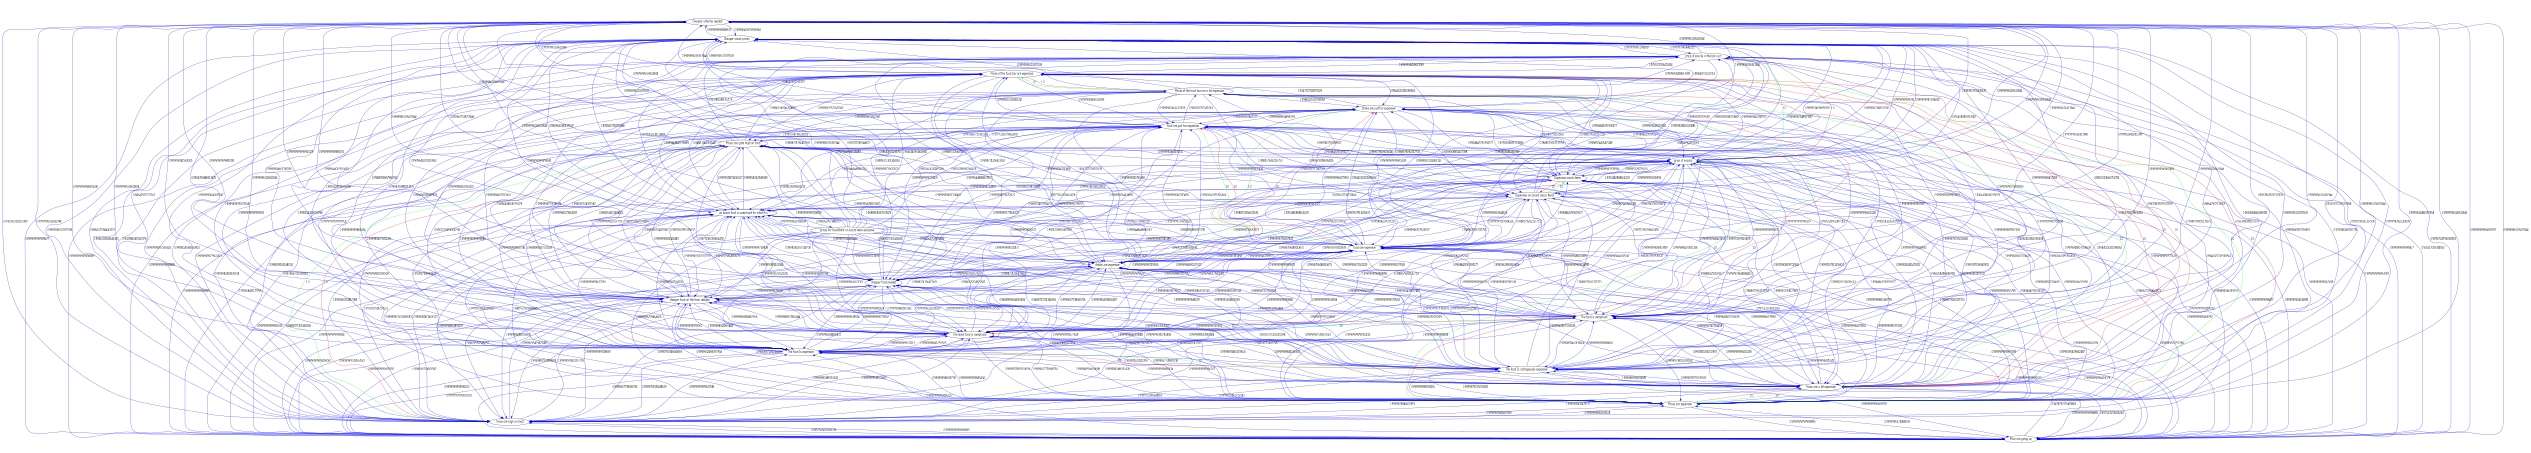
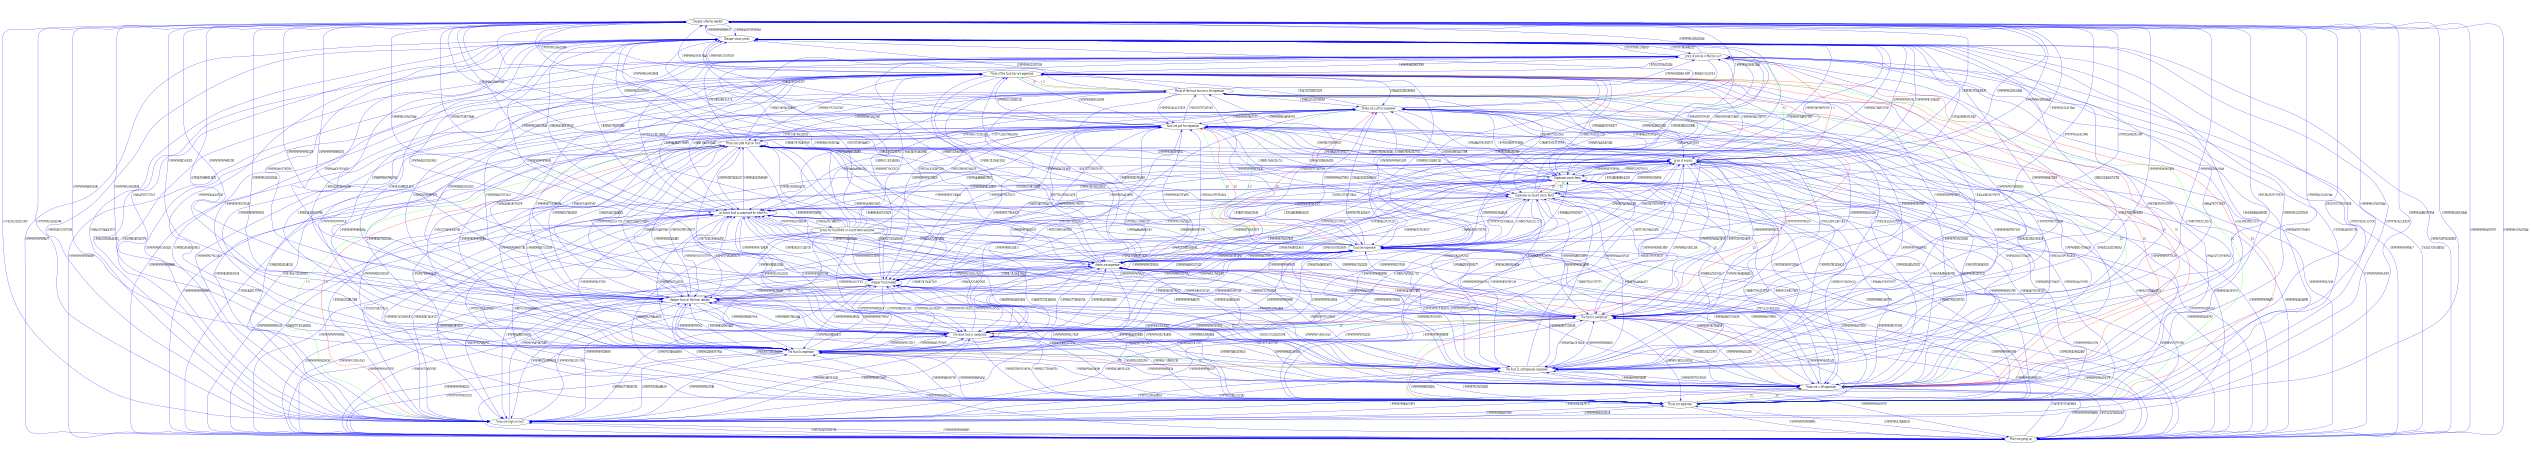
edge "prices for food/drink on board were excessive" -> "food are expensive": removed, label "0.9999999891740189"
edge "Expensive on-board snack items" -> "The food Is outrageously expensive": added, label "0.9999979644844423"
edge "Prices are a bit expensive" -> "drinks are expensive": color blue -> red
